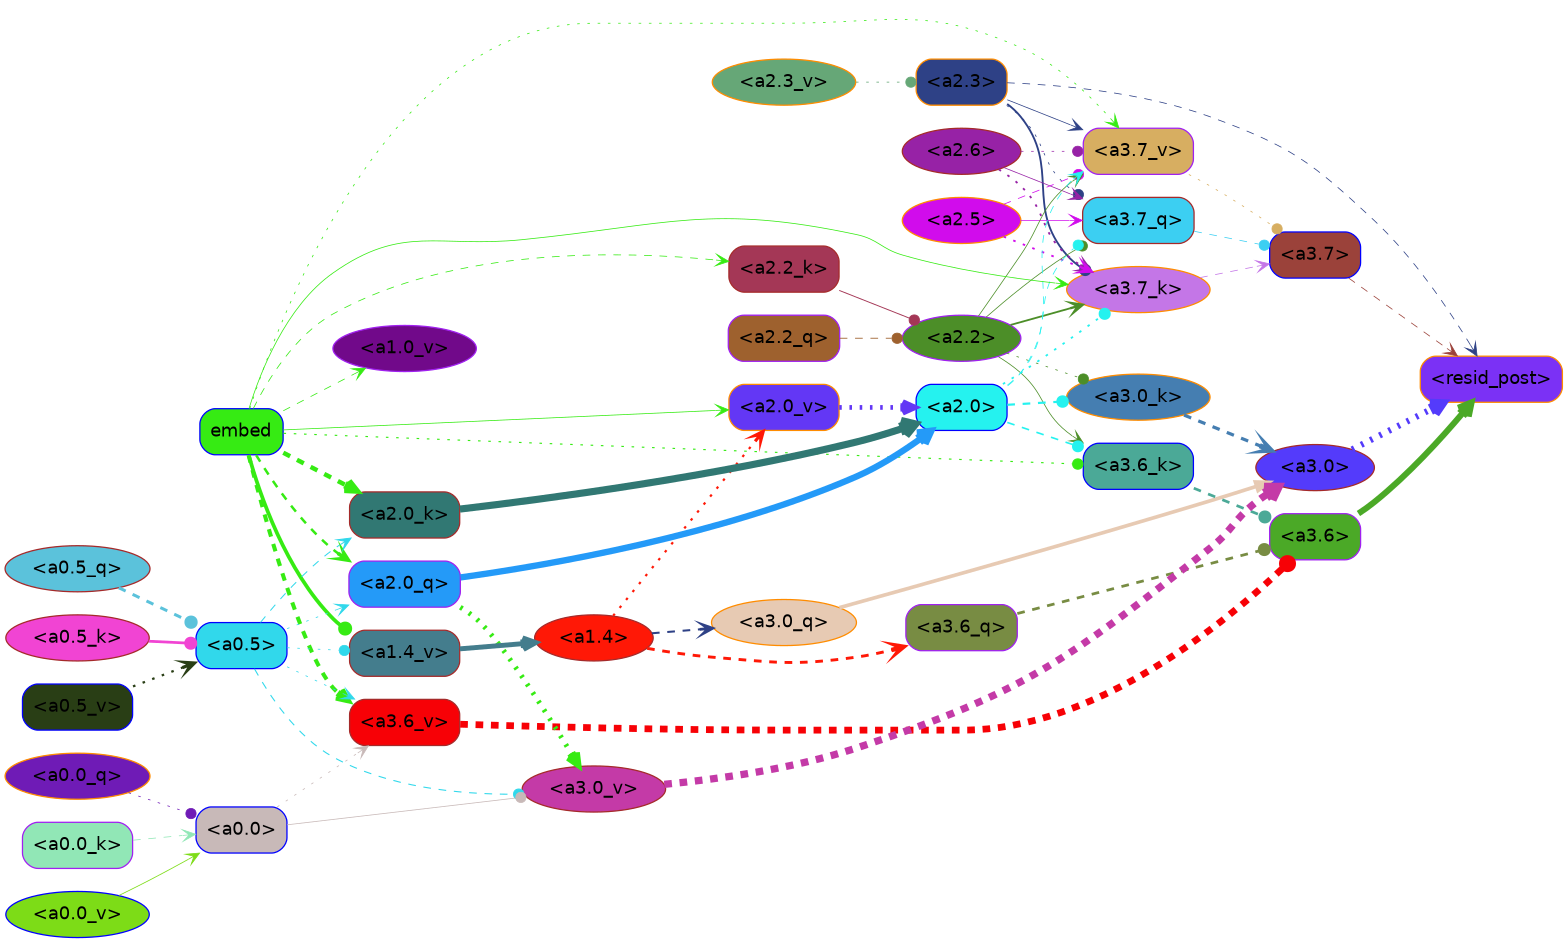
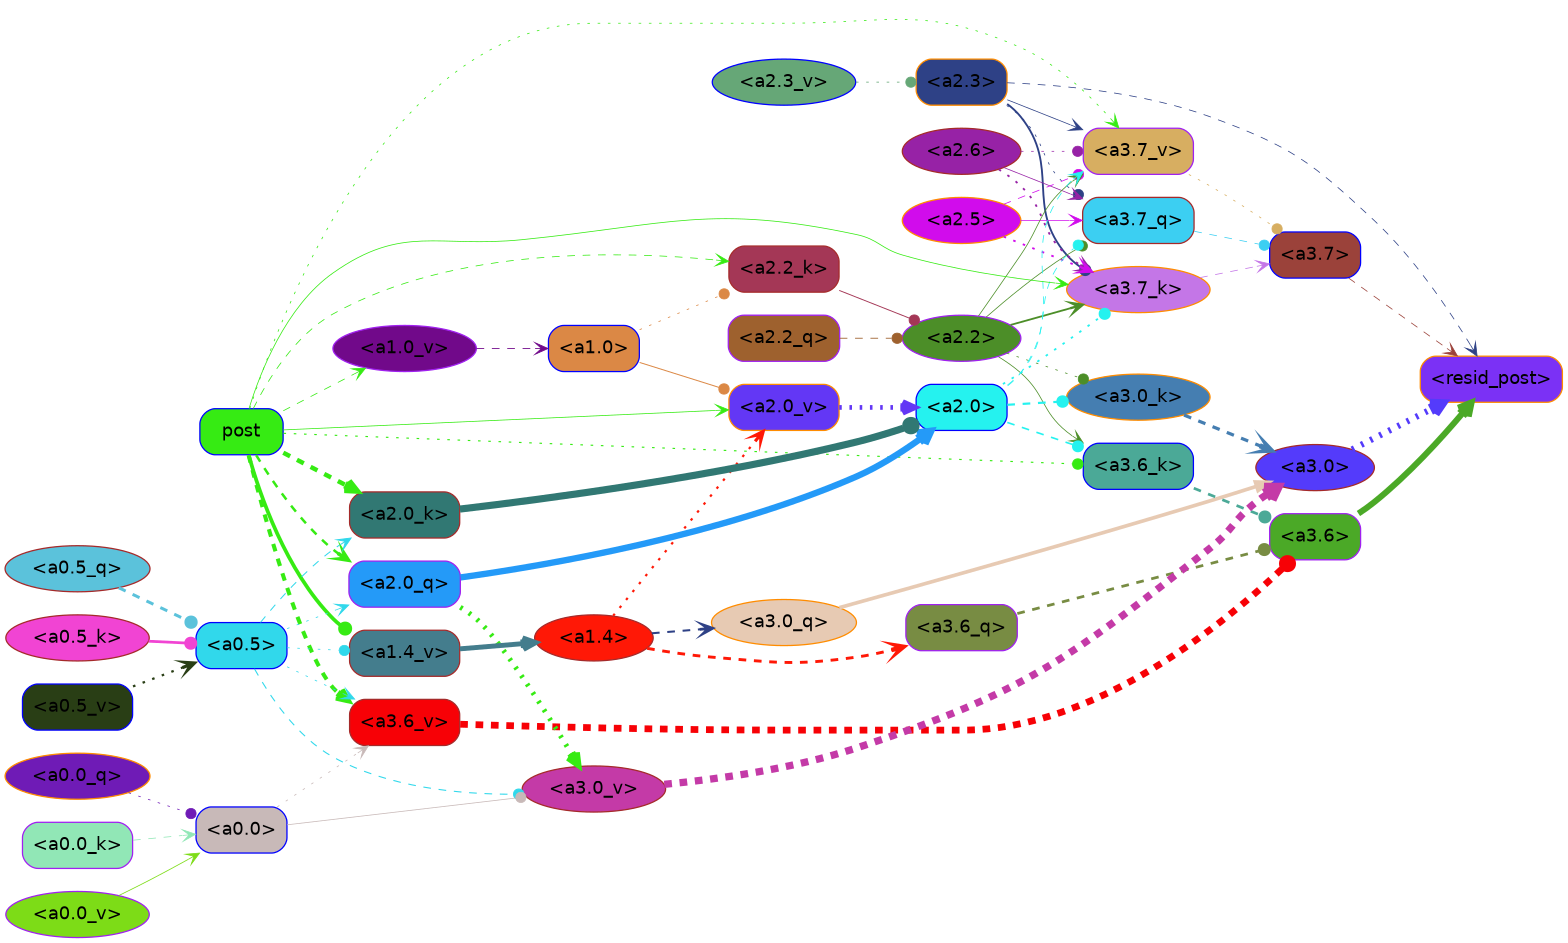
node "<a2.3_v>": color darkorange -> blue
node "<a1.0>": added
node "embed": label "embed" -> "post"
edge "<a2.0_k>" -> "<a2.0>": arrowhead vee -> dot
node "<a0.0_v>": color blue -> purple
